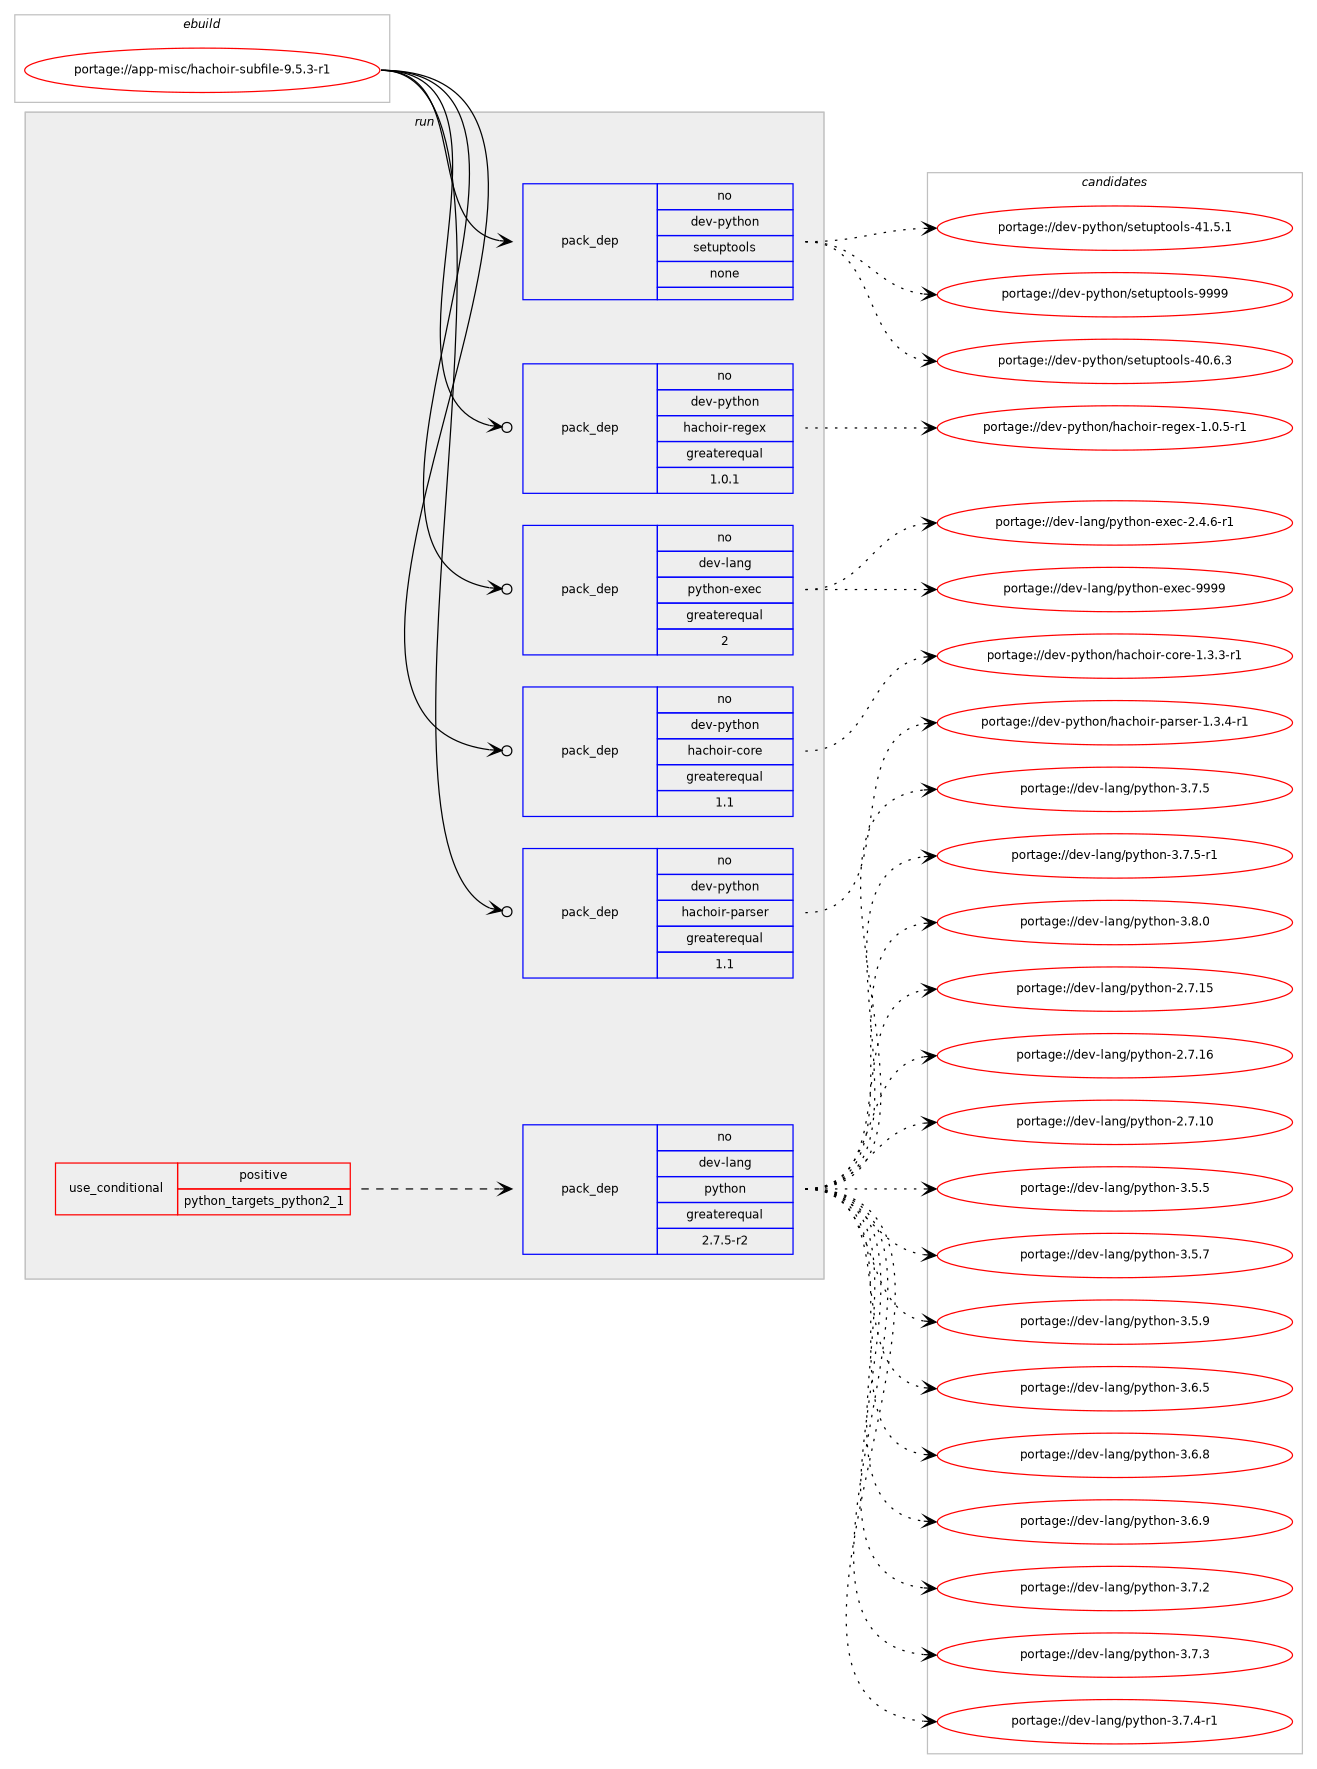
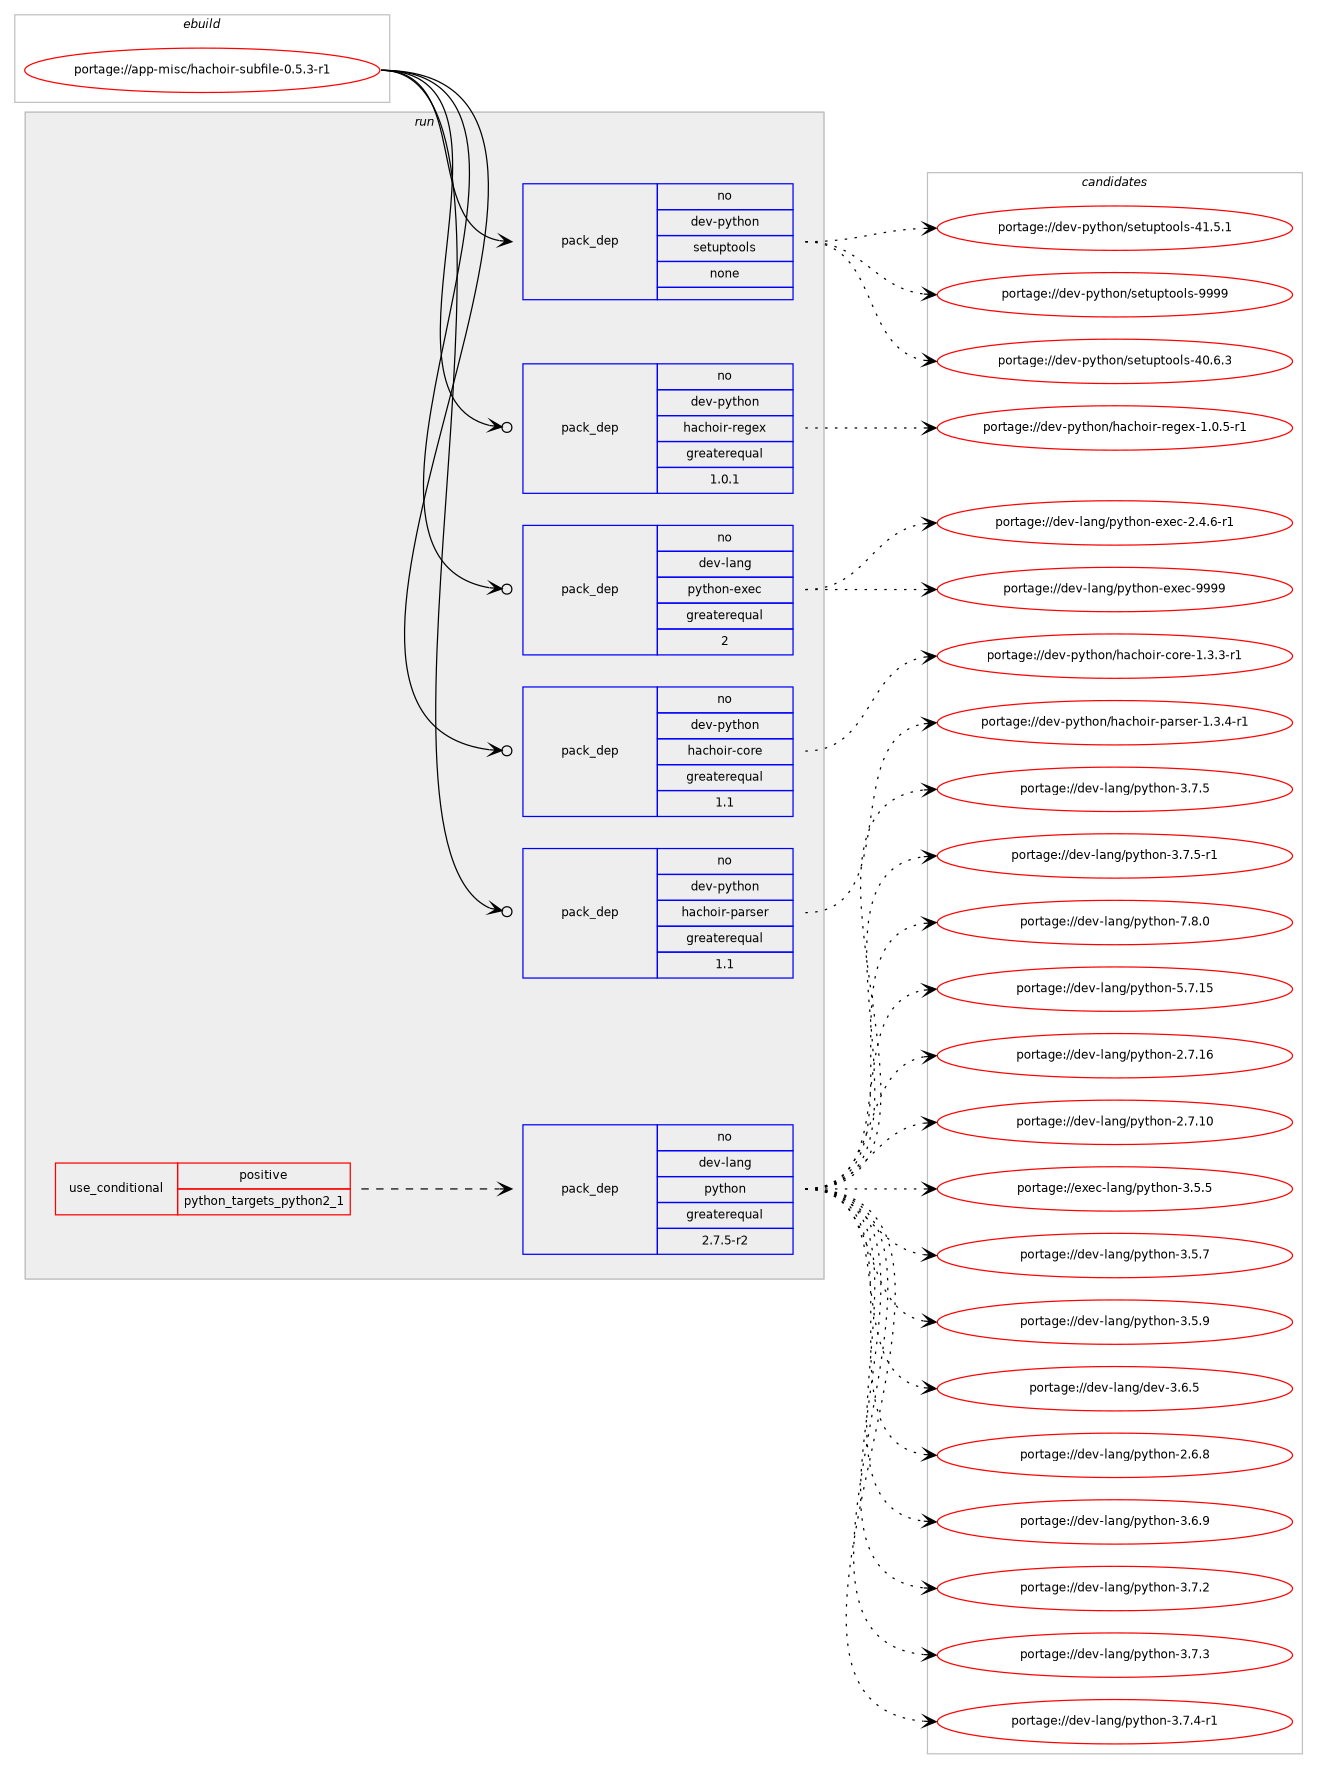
node "portage://app-misc/hachoir-subfile-9.5.3-r1": label "portage://app-misc/hachoir-subfile-9.5.3-r1" -> "portage://app-misc/hachoir-subfile-0.5.3-r1"
node "portage://dev-lang/python-3.8.0": label "portage://dev-lang/python-3.8.0" -> "portage://dev-lang/python-7.8.0"
node "portage://dev-lang/python-2.7.15": label "portage://dev-lang/python-2.7.15" -> "portage://dev-lang/python-5.7.15"
node "portage://dev-lang/python-3.5.5": label "portage://dev-lang/python-3.5.5" -> "portage://exec-lang/python-3.5.5"
node "portage://dev-lang/python-3.6.5": label "portage://dev-lang/python-3.6.5" -> "portage://dev-lang/dev-3.6.5"
node "portage://dev-lang/python-3.6.8": label "portage://dev-lang/python-3.6.8" -> "portage://dev-lang/python-2.6.8"
